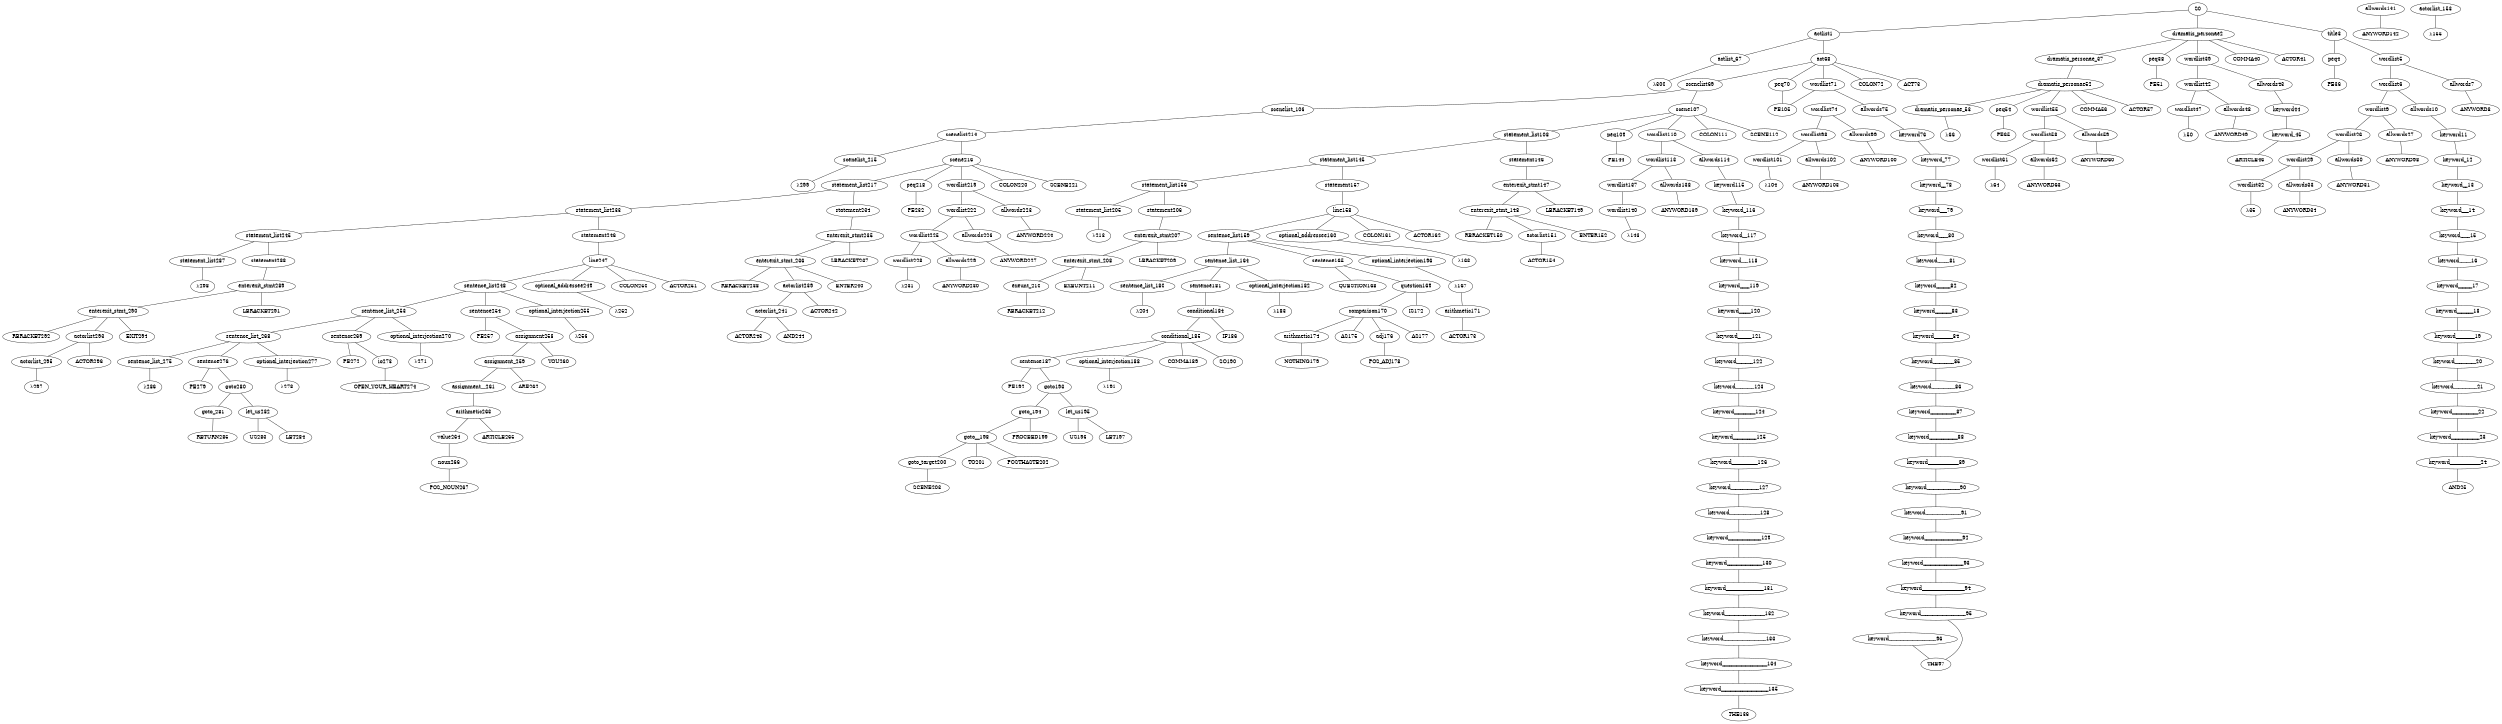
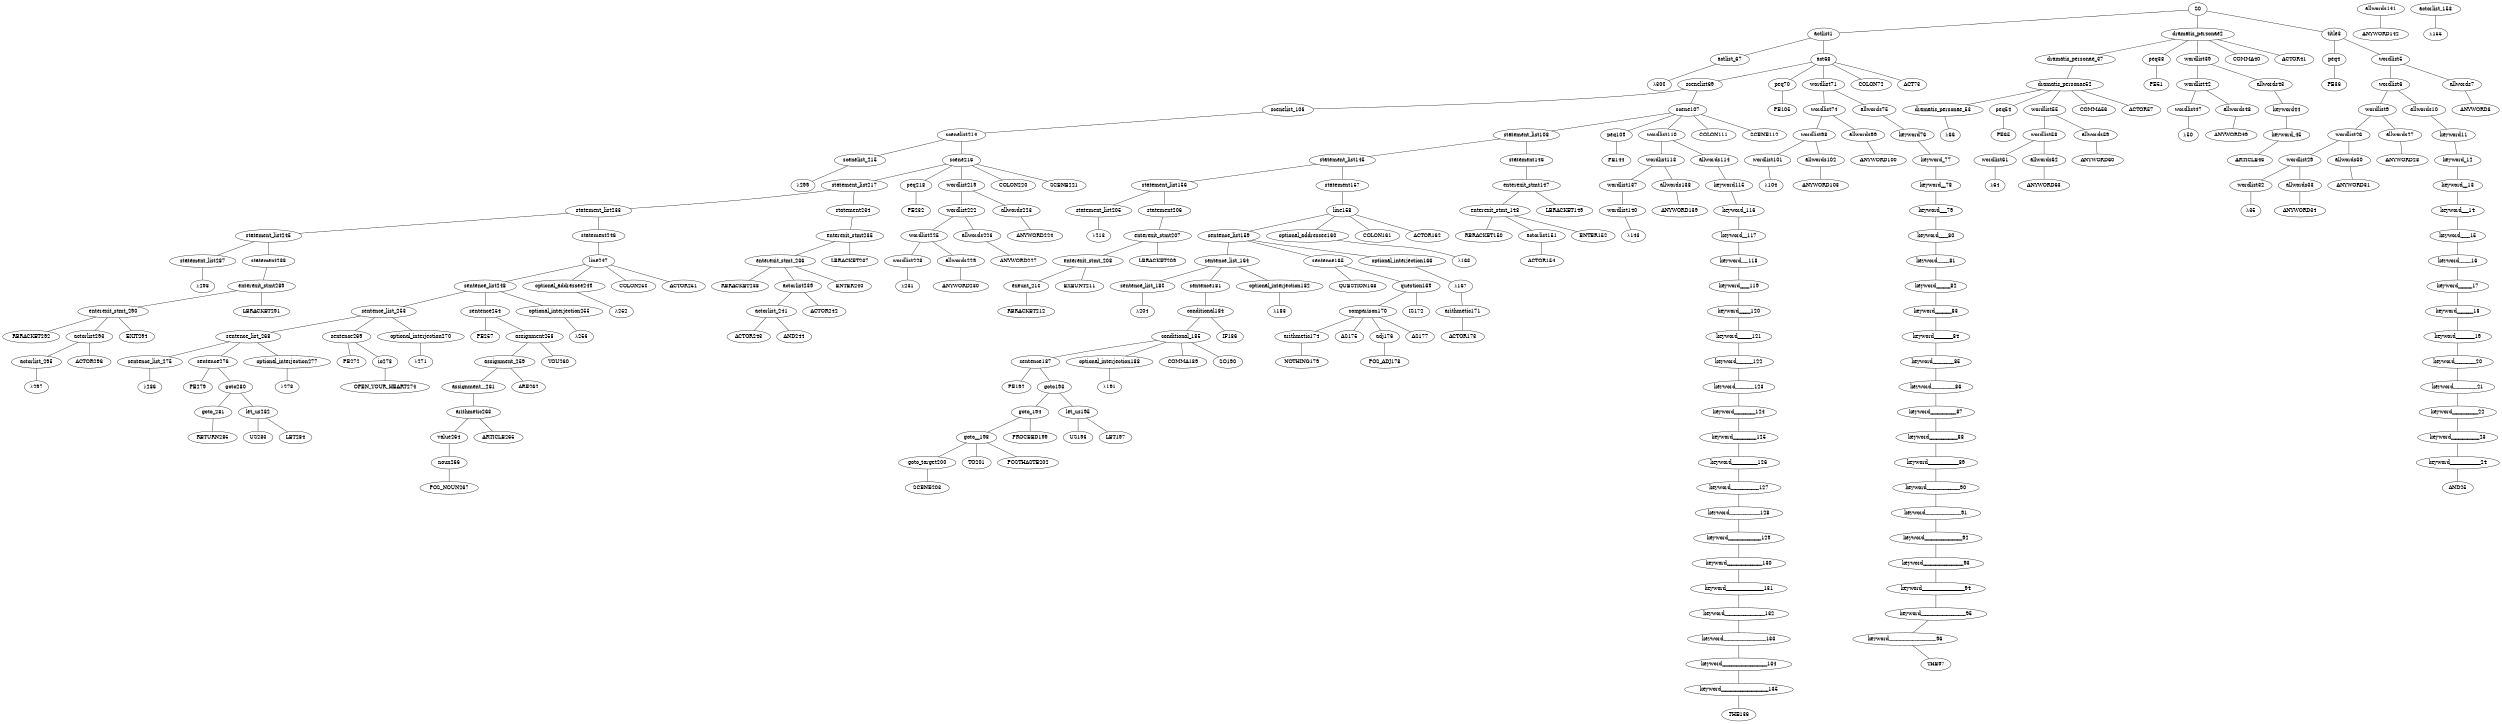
edge "wordlist71" -- "PE105": now "wordlist71" -- "wordlist74"
node "ANYWORD98": label "ANYWORD98" -> "ANYWORD28"
node "optional_interjection196": label "optional_interjection196" -> "optional_interjection166"
edge "keyword___________________95" -- "THE97": now "keyword___________________95" -- "keyword____________________96"
